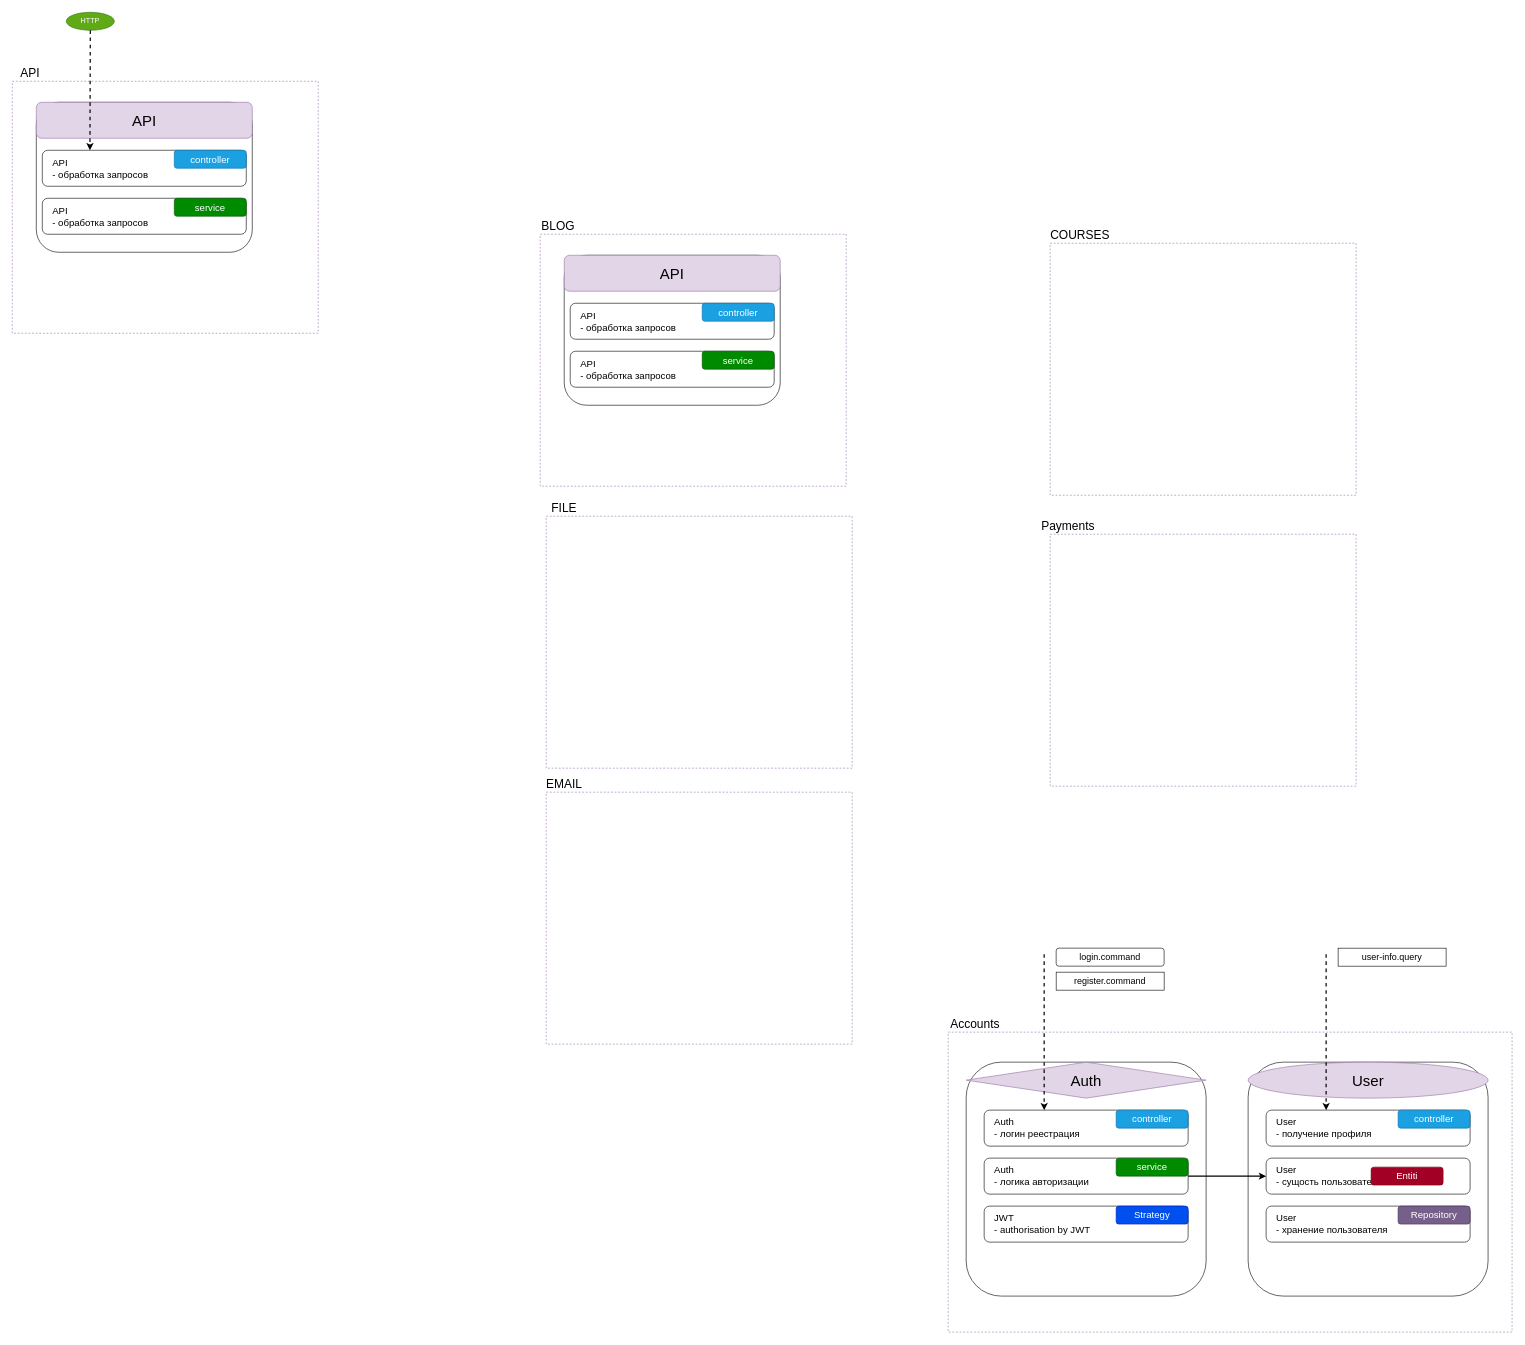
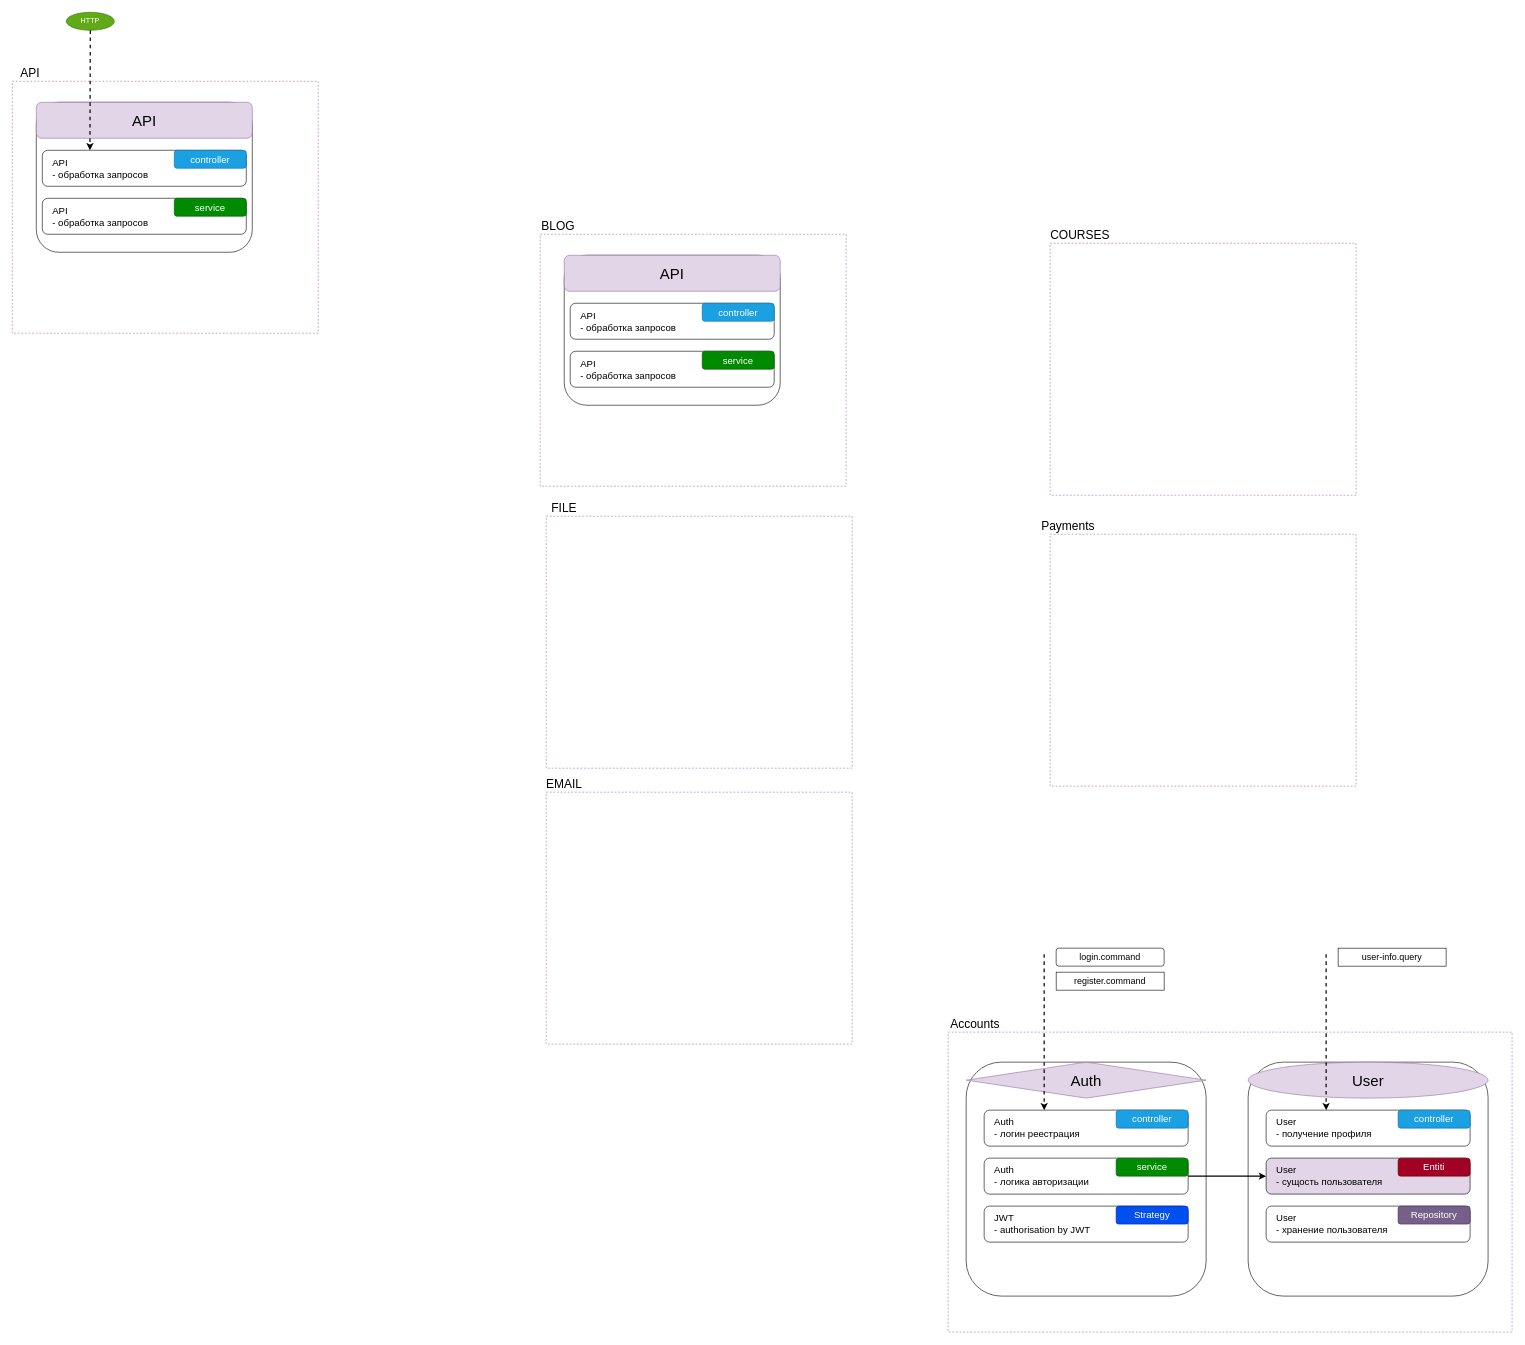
node "User - сущость пользователя": fillcolor #ffffff -> #e1d5e7
node "Entiti": moved (1407, 1176) -> (1434, 1167)
